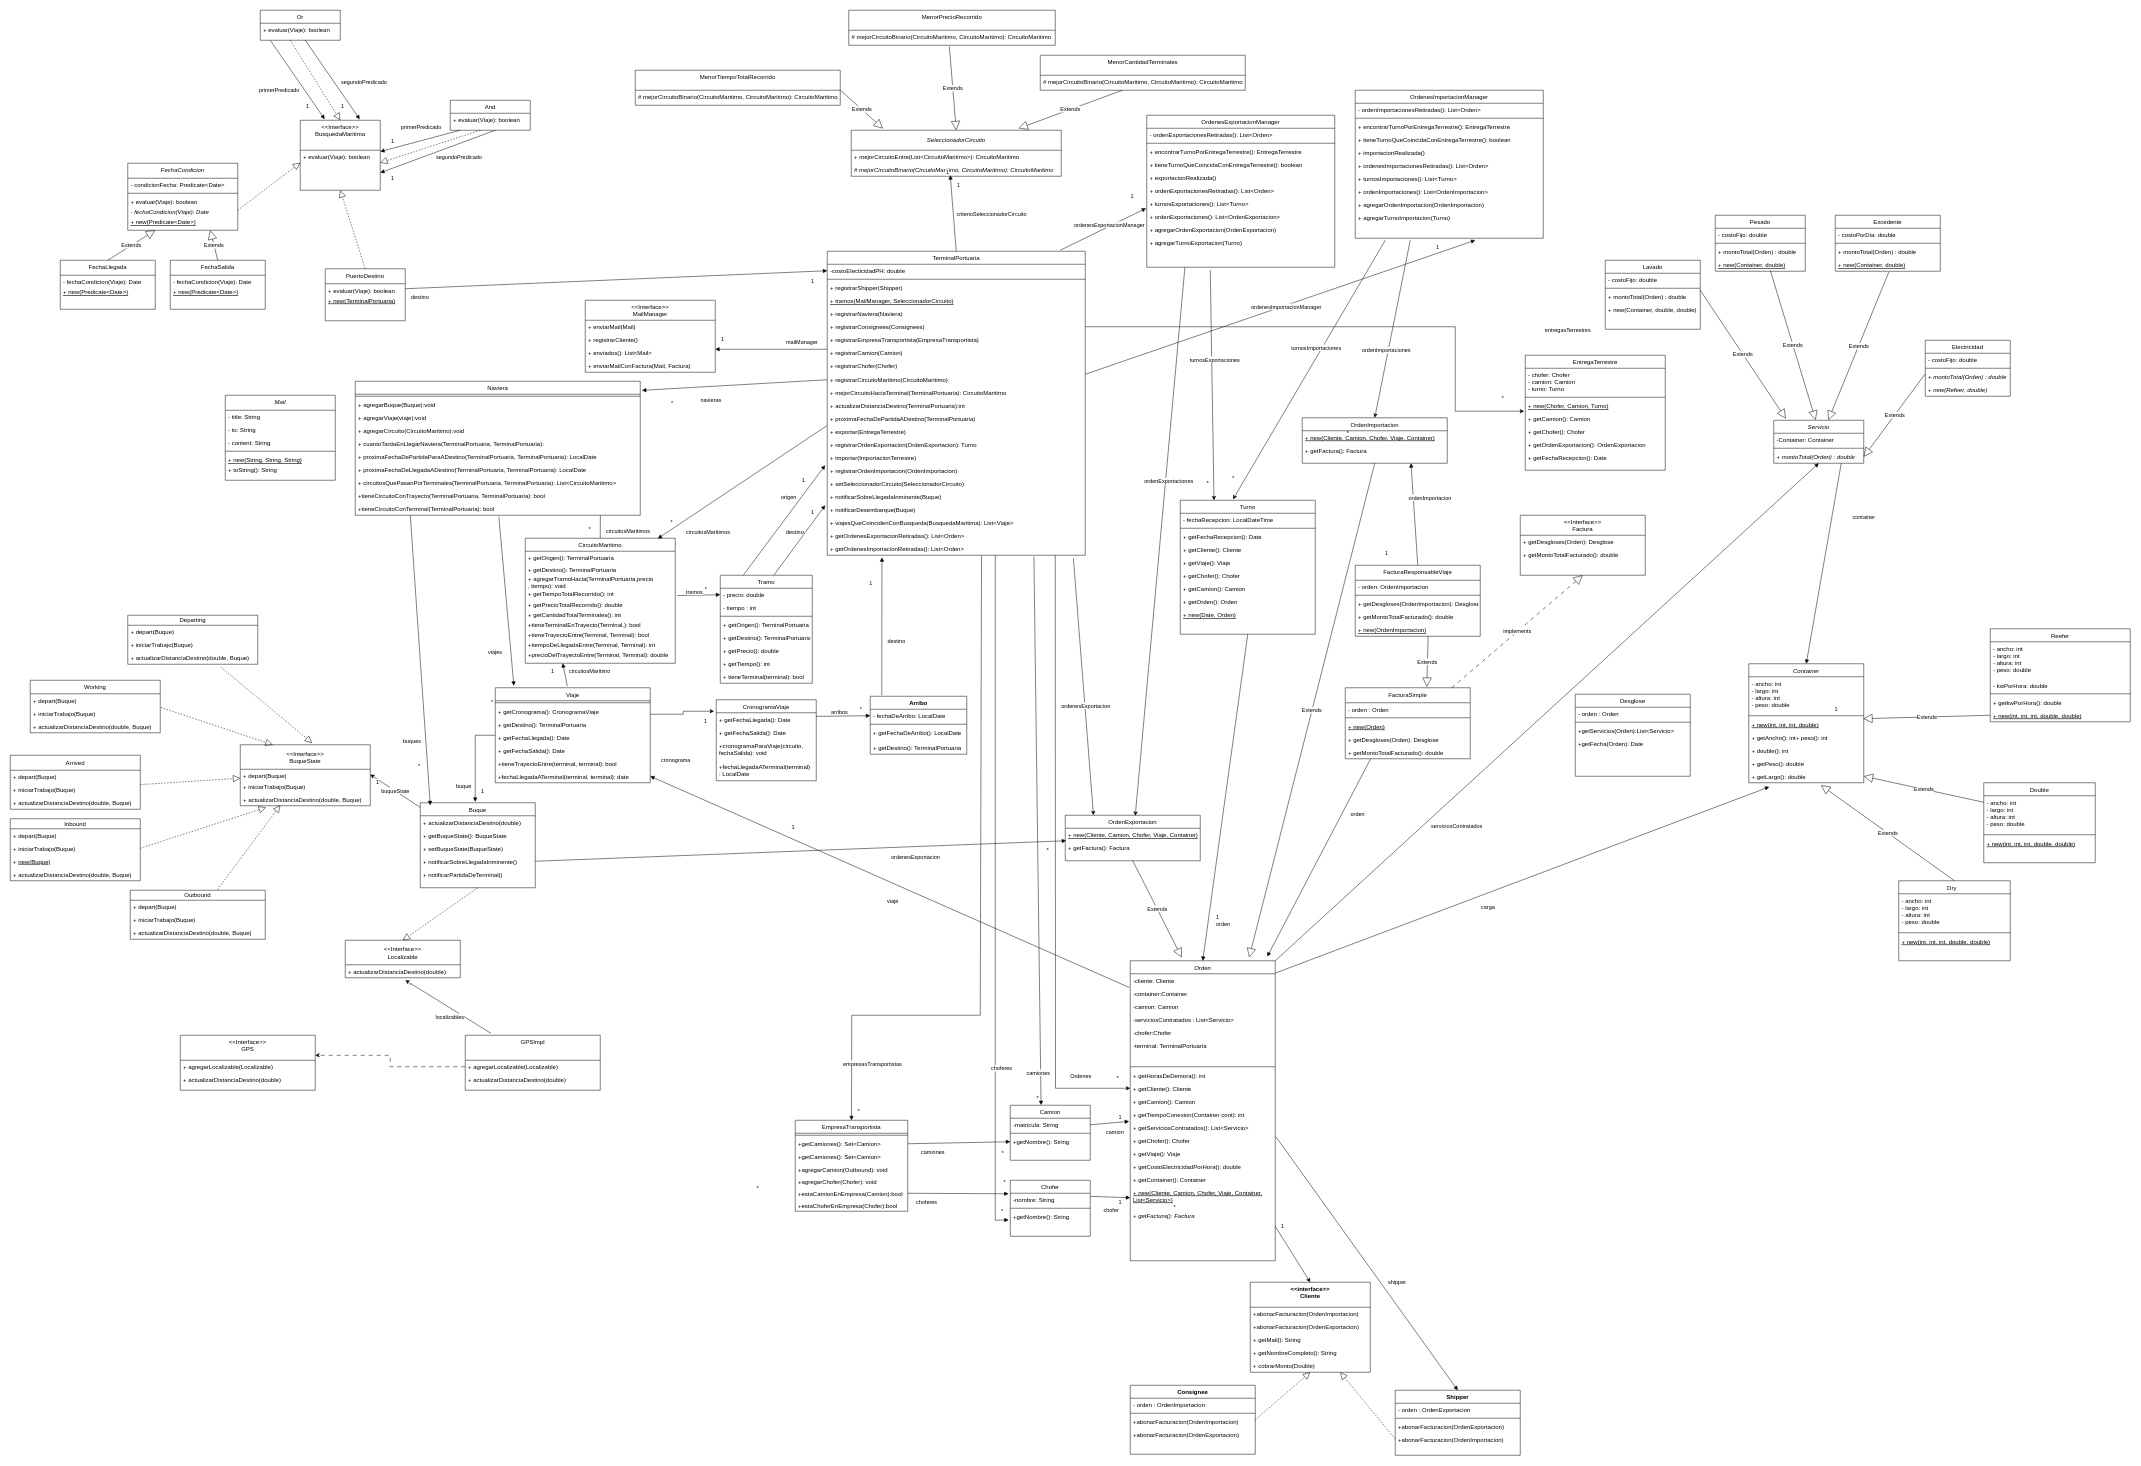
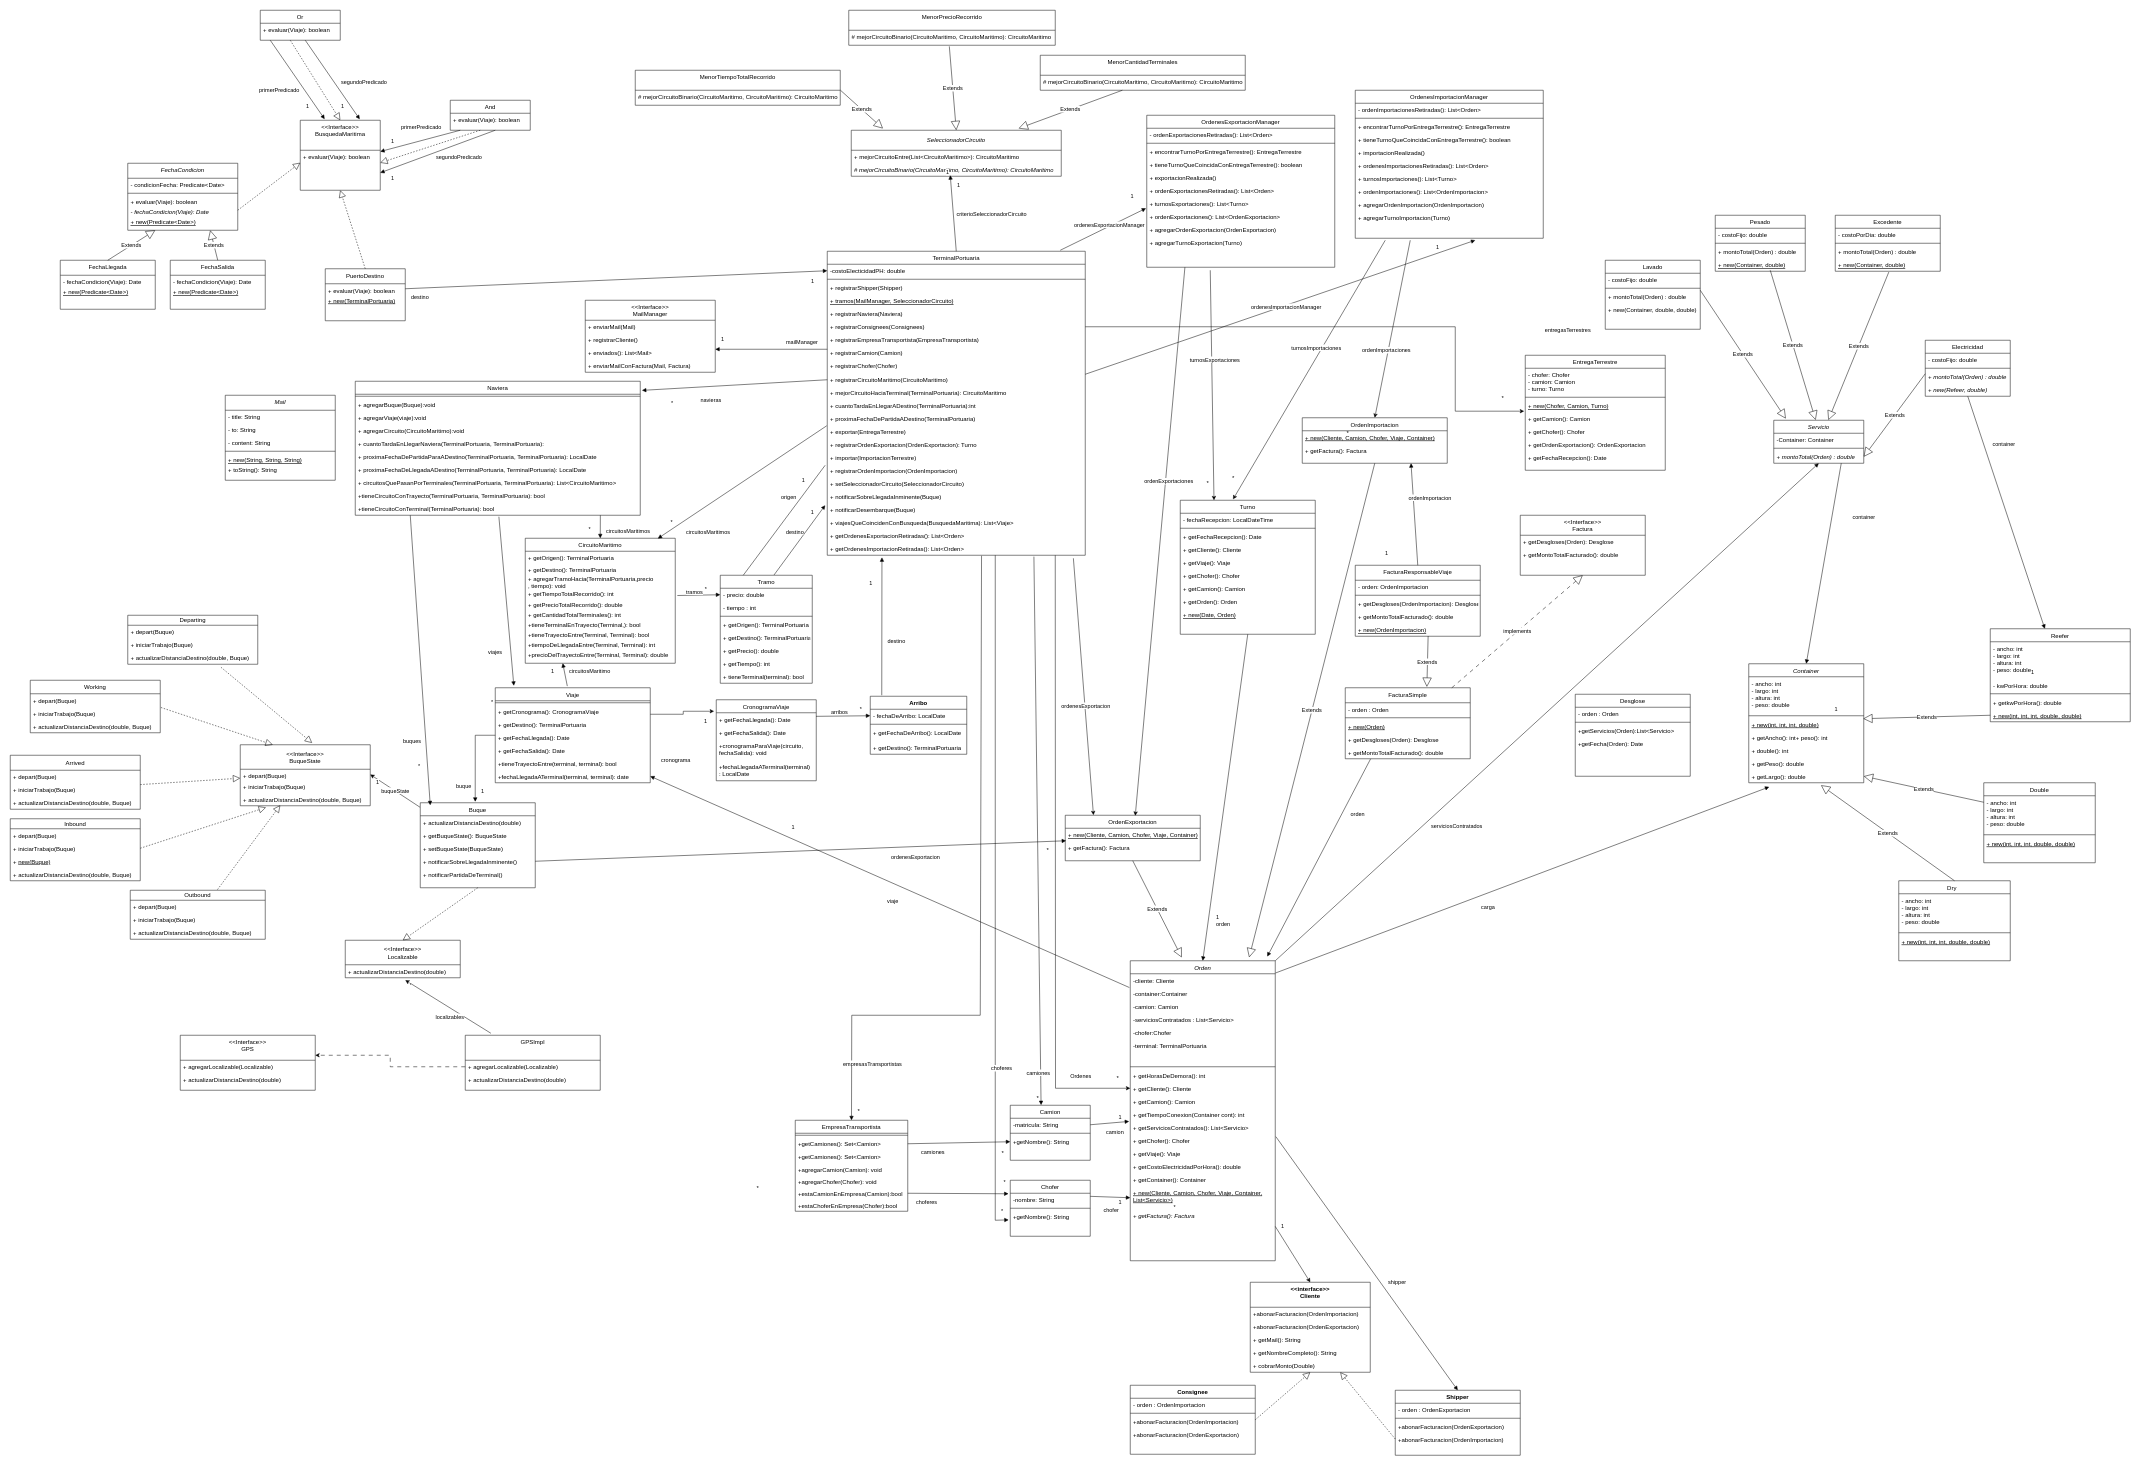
node "+ actualizarDistanciaDestino(TerminalPortuaria):int": label "+ actualizarDistanciaDestino(TerminalPortuaria):int" -> "+ cuantoTardaEnLlegarADestino(TerminalPortuaria):int"
edge "Tramo" -> "+ registrarOrdenImportacion(OrdenImportacion)": arrowhead block -> none
edge "+tieneCircuitoConTerminal(TerminalPortuaria): bool" -- "CircuitoMaritimo": arrowhead none -> block
edge "Electricidad" -> "Reefer": added, labels "1", "container"
node "+agregarCamion(Outbound): void": label "+agregarCamion(Outbound): void" -> "+agregarCamion(Camion): void"
